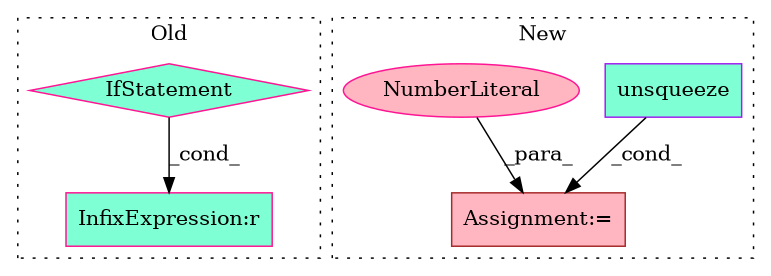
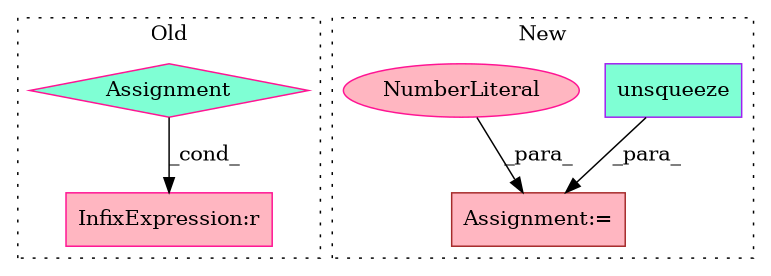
node "IfStatement": label "IfStatement" -> "Assignment"
edge "unsqueeze" -> "Assignment:=": label "_cond_" -> "_para_"
node "InfixExpression:r": fillcolor aquamarine -> lightpink
